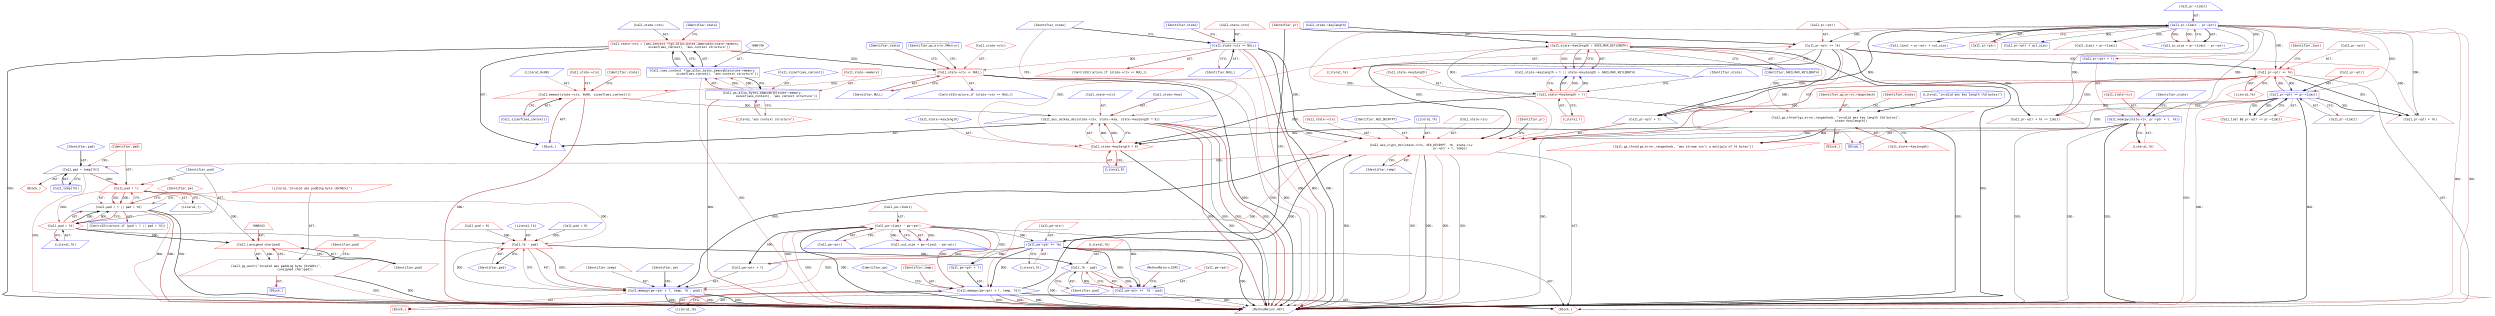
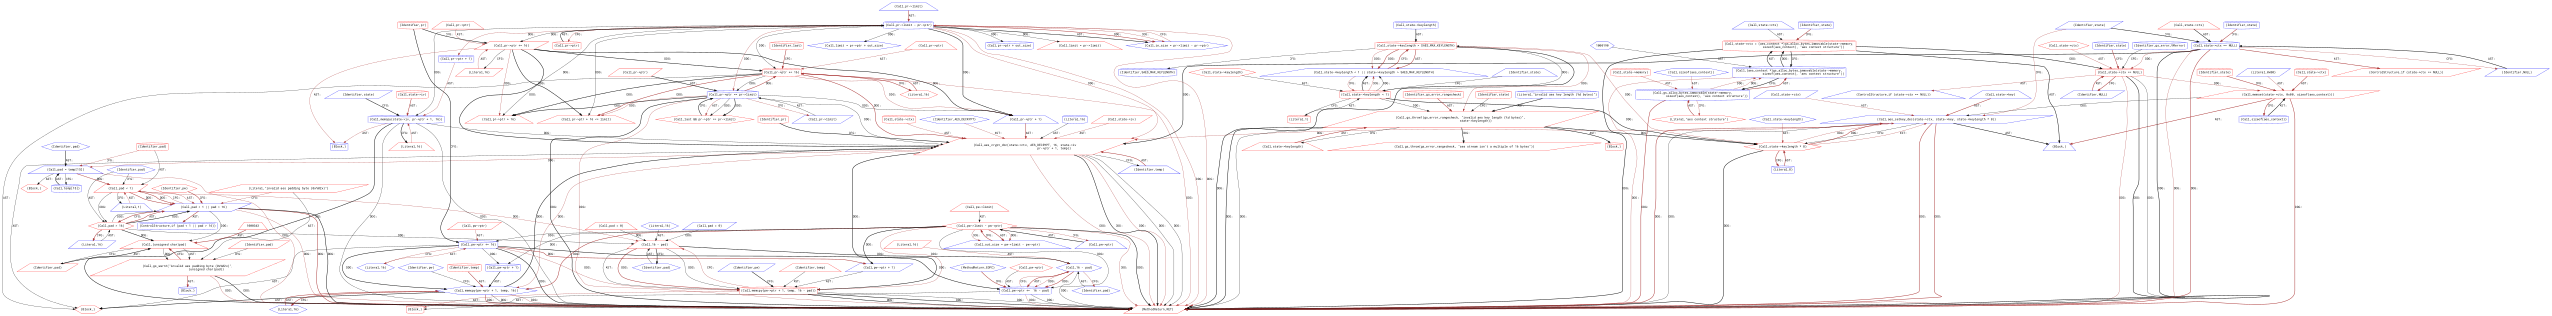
edge "(Identifier,SAES_MAX_KEYLENGTH)" -> "(Call,state->keylength > SAES_MAX_KEYLENGTH)": removed, label "AST:"
edge "(Call,pad < 1)" -> "(Call,pad > 16)": color brown -> black
edge "(Call,pad < 1)" -> "(Call,(unsigned char)pad)": now "(Call,pad < 1 || pad > 16)" -> "(Call,(unsigned char)pad)"
node "(Call,memcpy(pw->ptr + 1, temp, 16 - pad))": color blue -> red
node "(MethodReturn,RET)": color blue -> red
